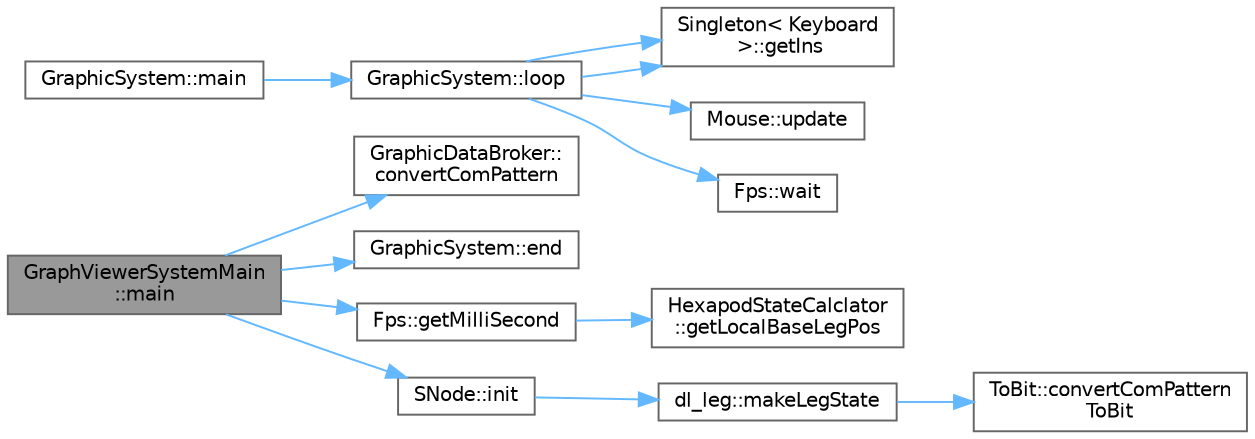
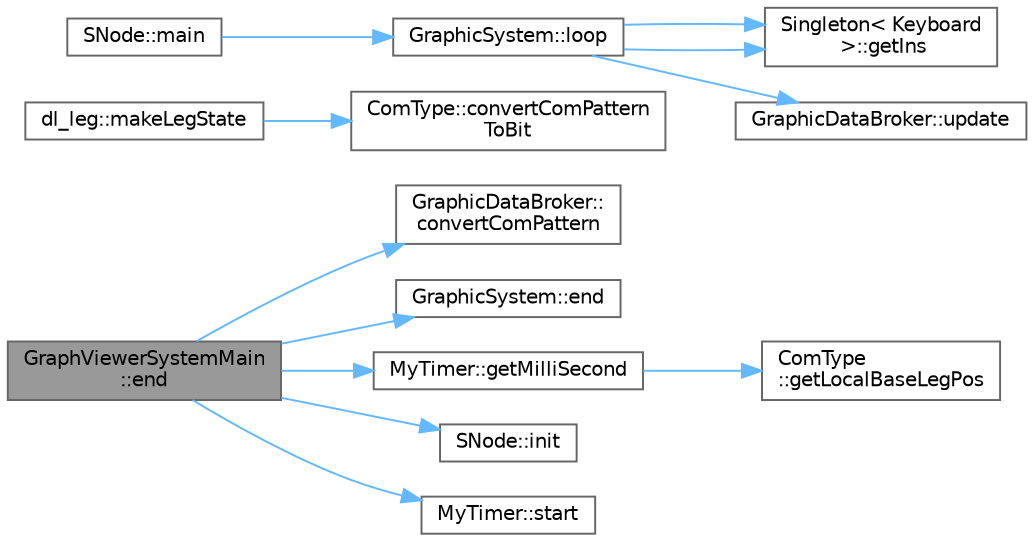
node "GraphicSystem::main": label "GraphicSystem::main" -> "SNode::main"
node "Mouse::update": label "Mouse::update" -> "GraphicDataBroker::update"
node "Fps::wait": removed
node "GraphViewerSystemMain ::main": label "GraphViewerSystemMain ::main" -> "GraphViewerSystemMain ::end"
node "HexapodStateCalclator ::getLocalBaseLegPos": label "HexapodStateCalclator ::getLocalBaseLegPos" -> "ComType ::getLocalBaseLegPos"
node "Fps::getMilliSecond": label "Fps::getMilliSecond" -> "MyTimer::getMilliSecond"
edge "SNode::init" -> "dl_leg::makeLegState": removed
node "ToBit::convertComPattern ToBit": label "ToBit::convertComPattern ToBit" -> "ComType::convertComPattern ToBit"
node "MyTimer::start": added
